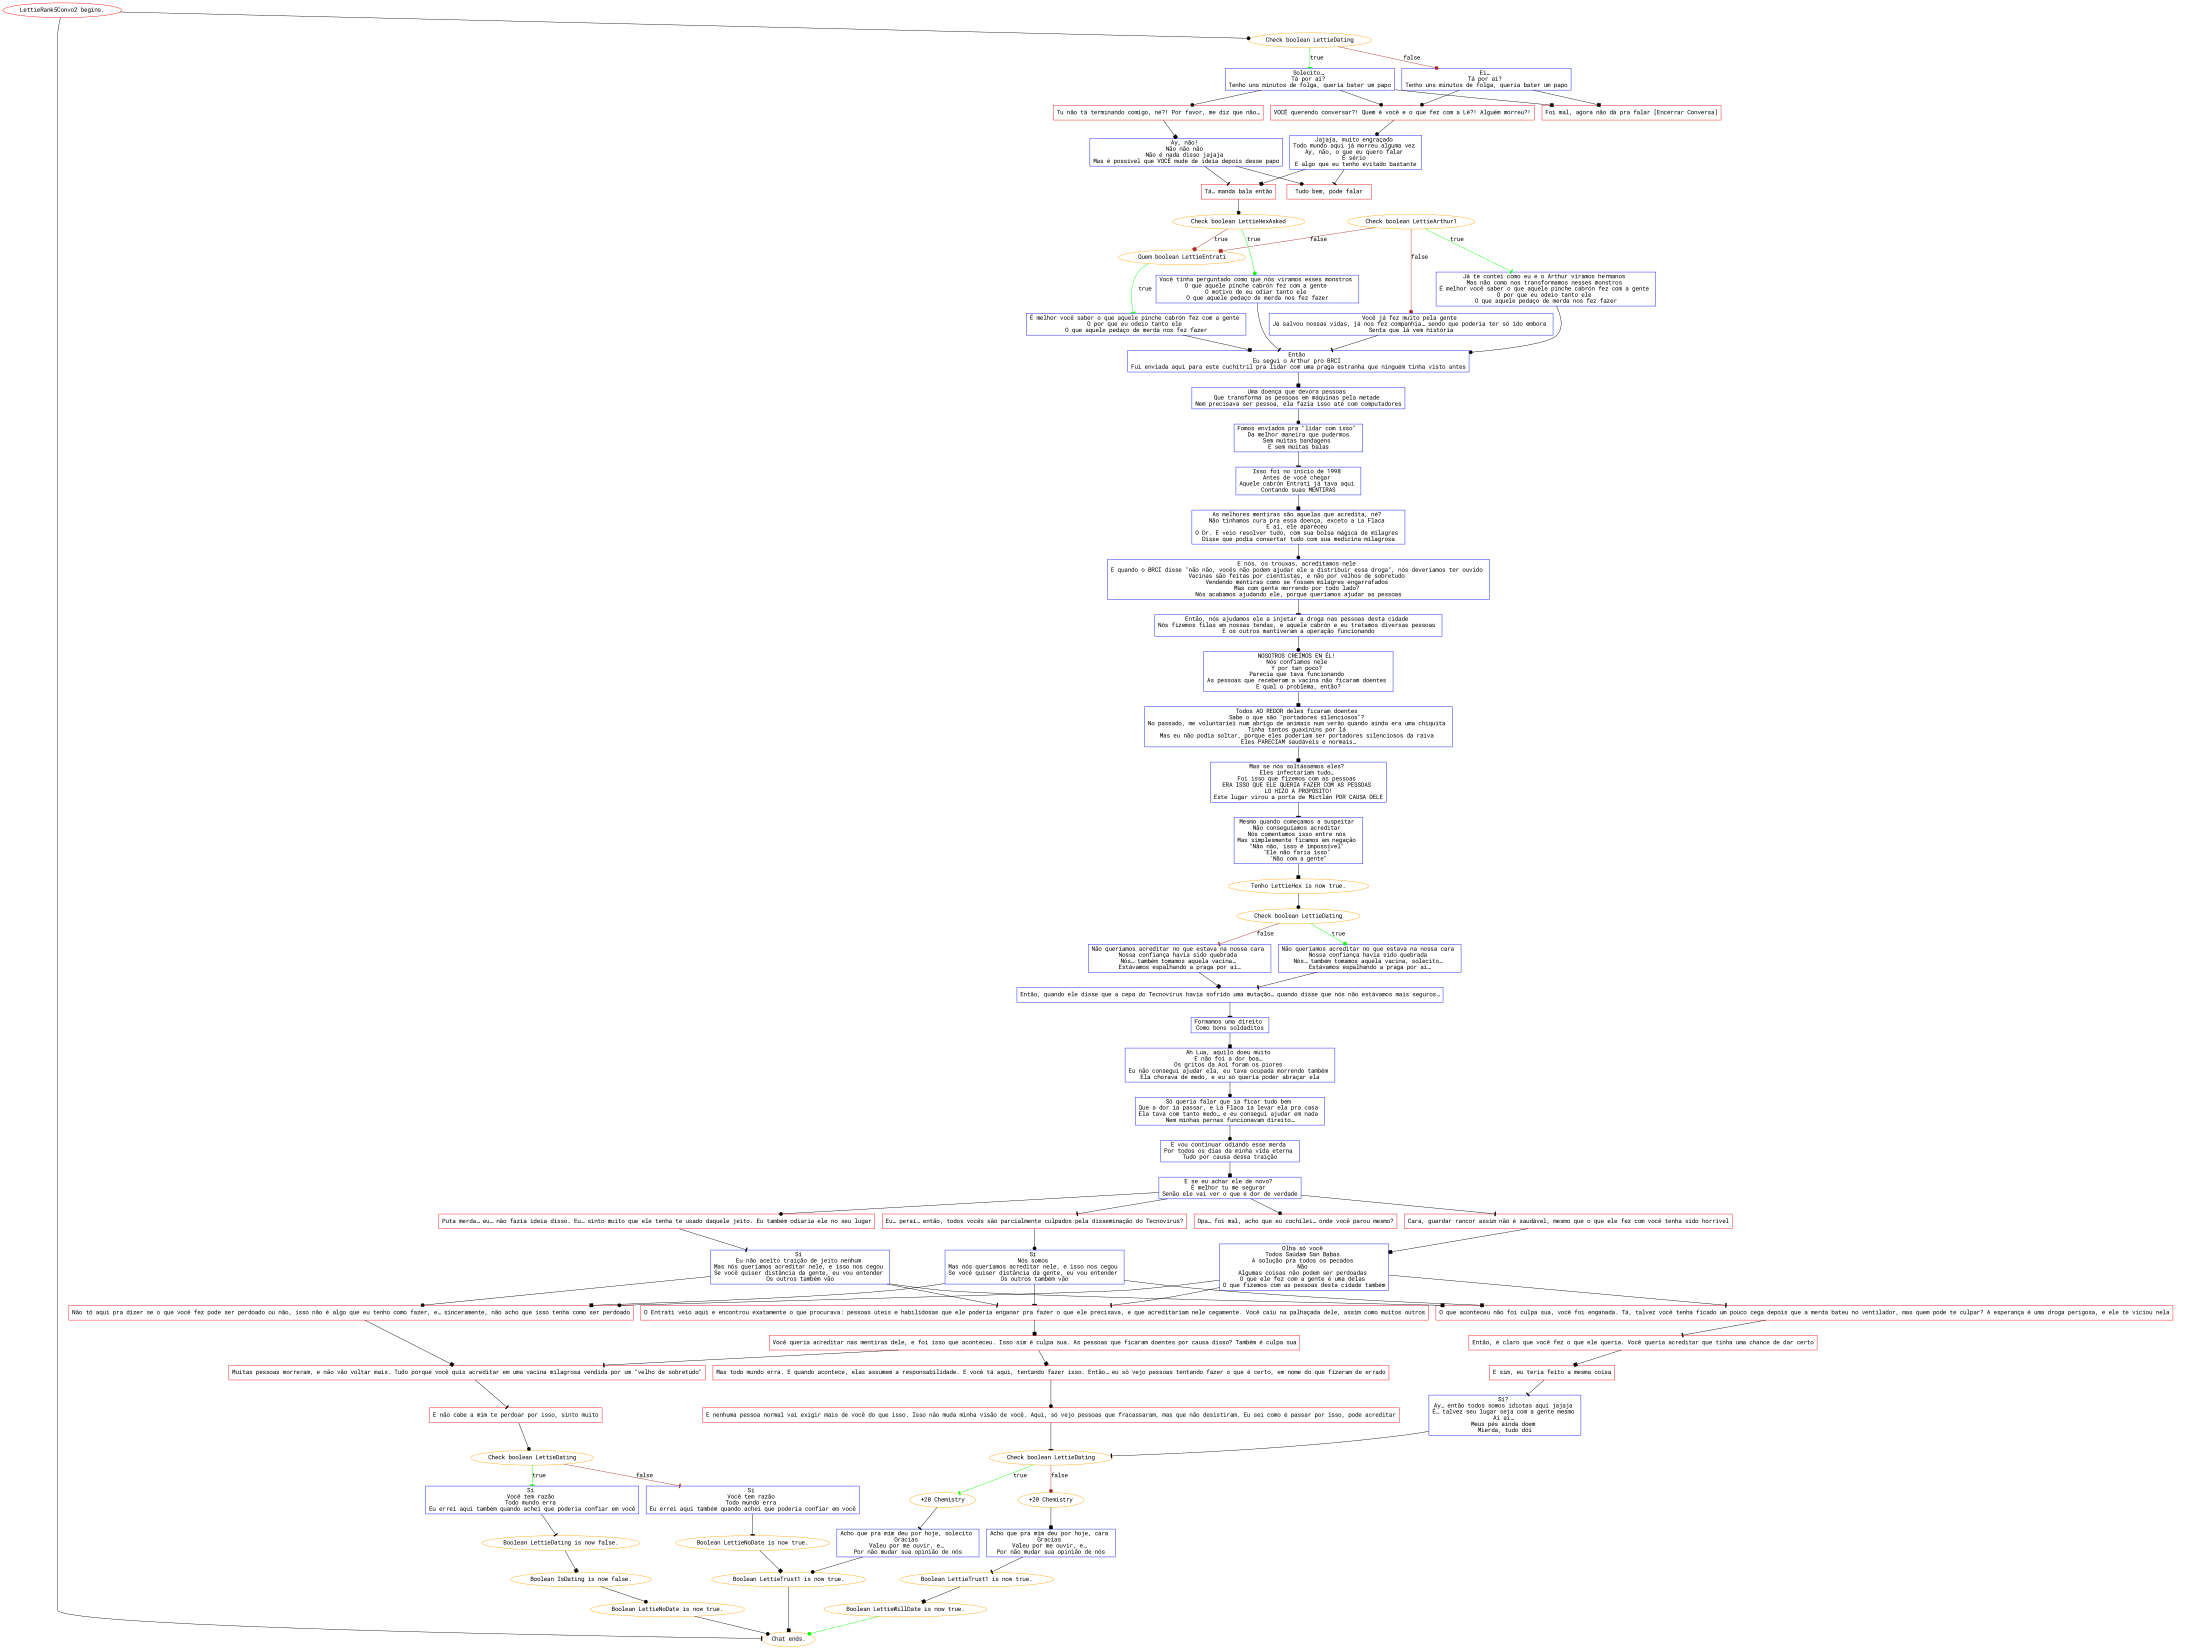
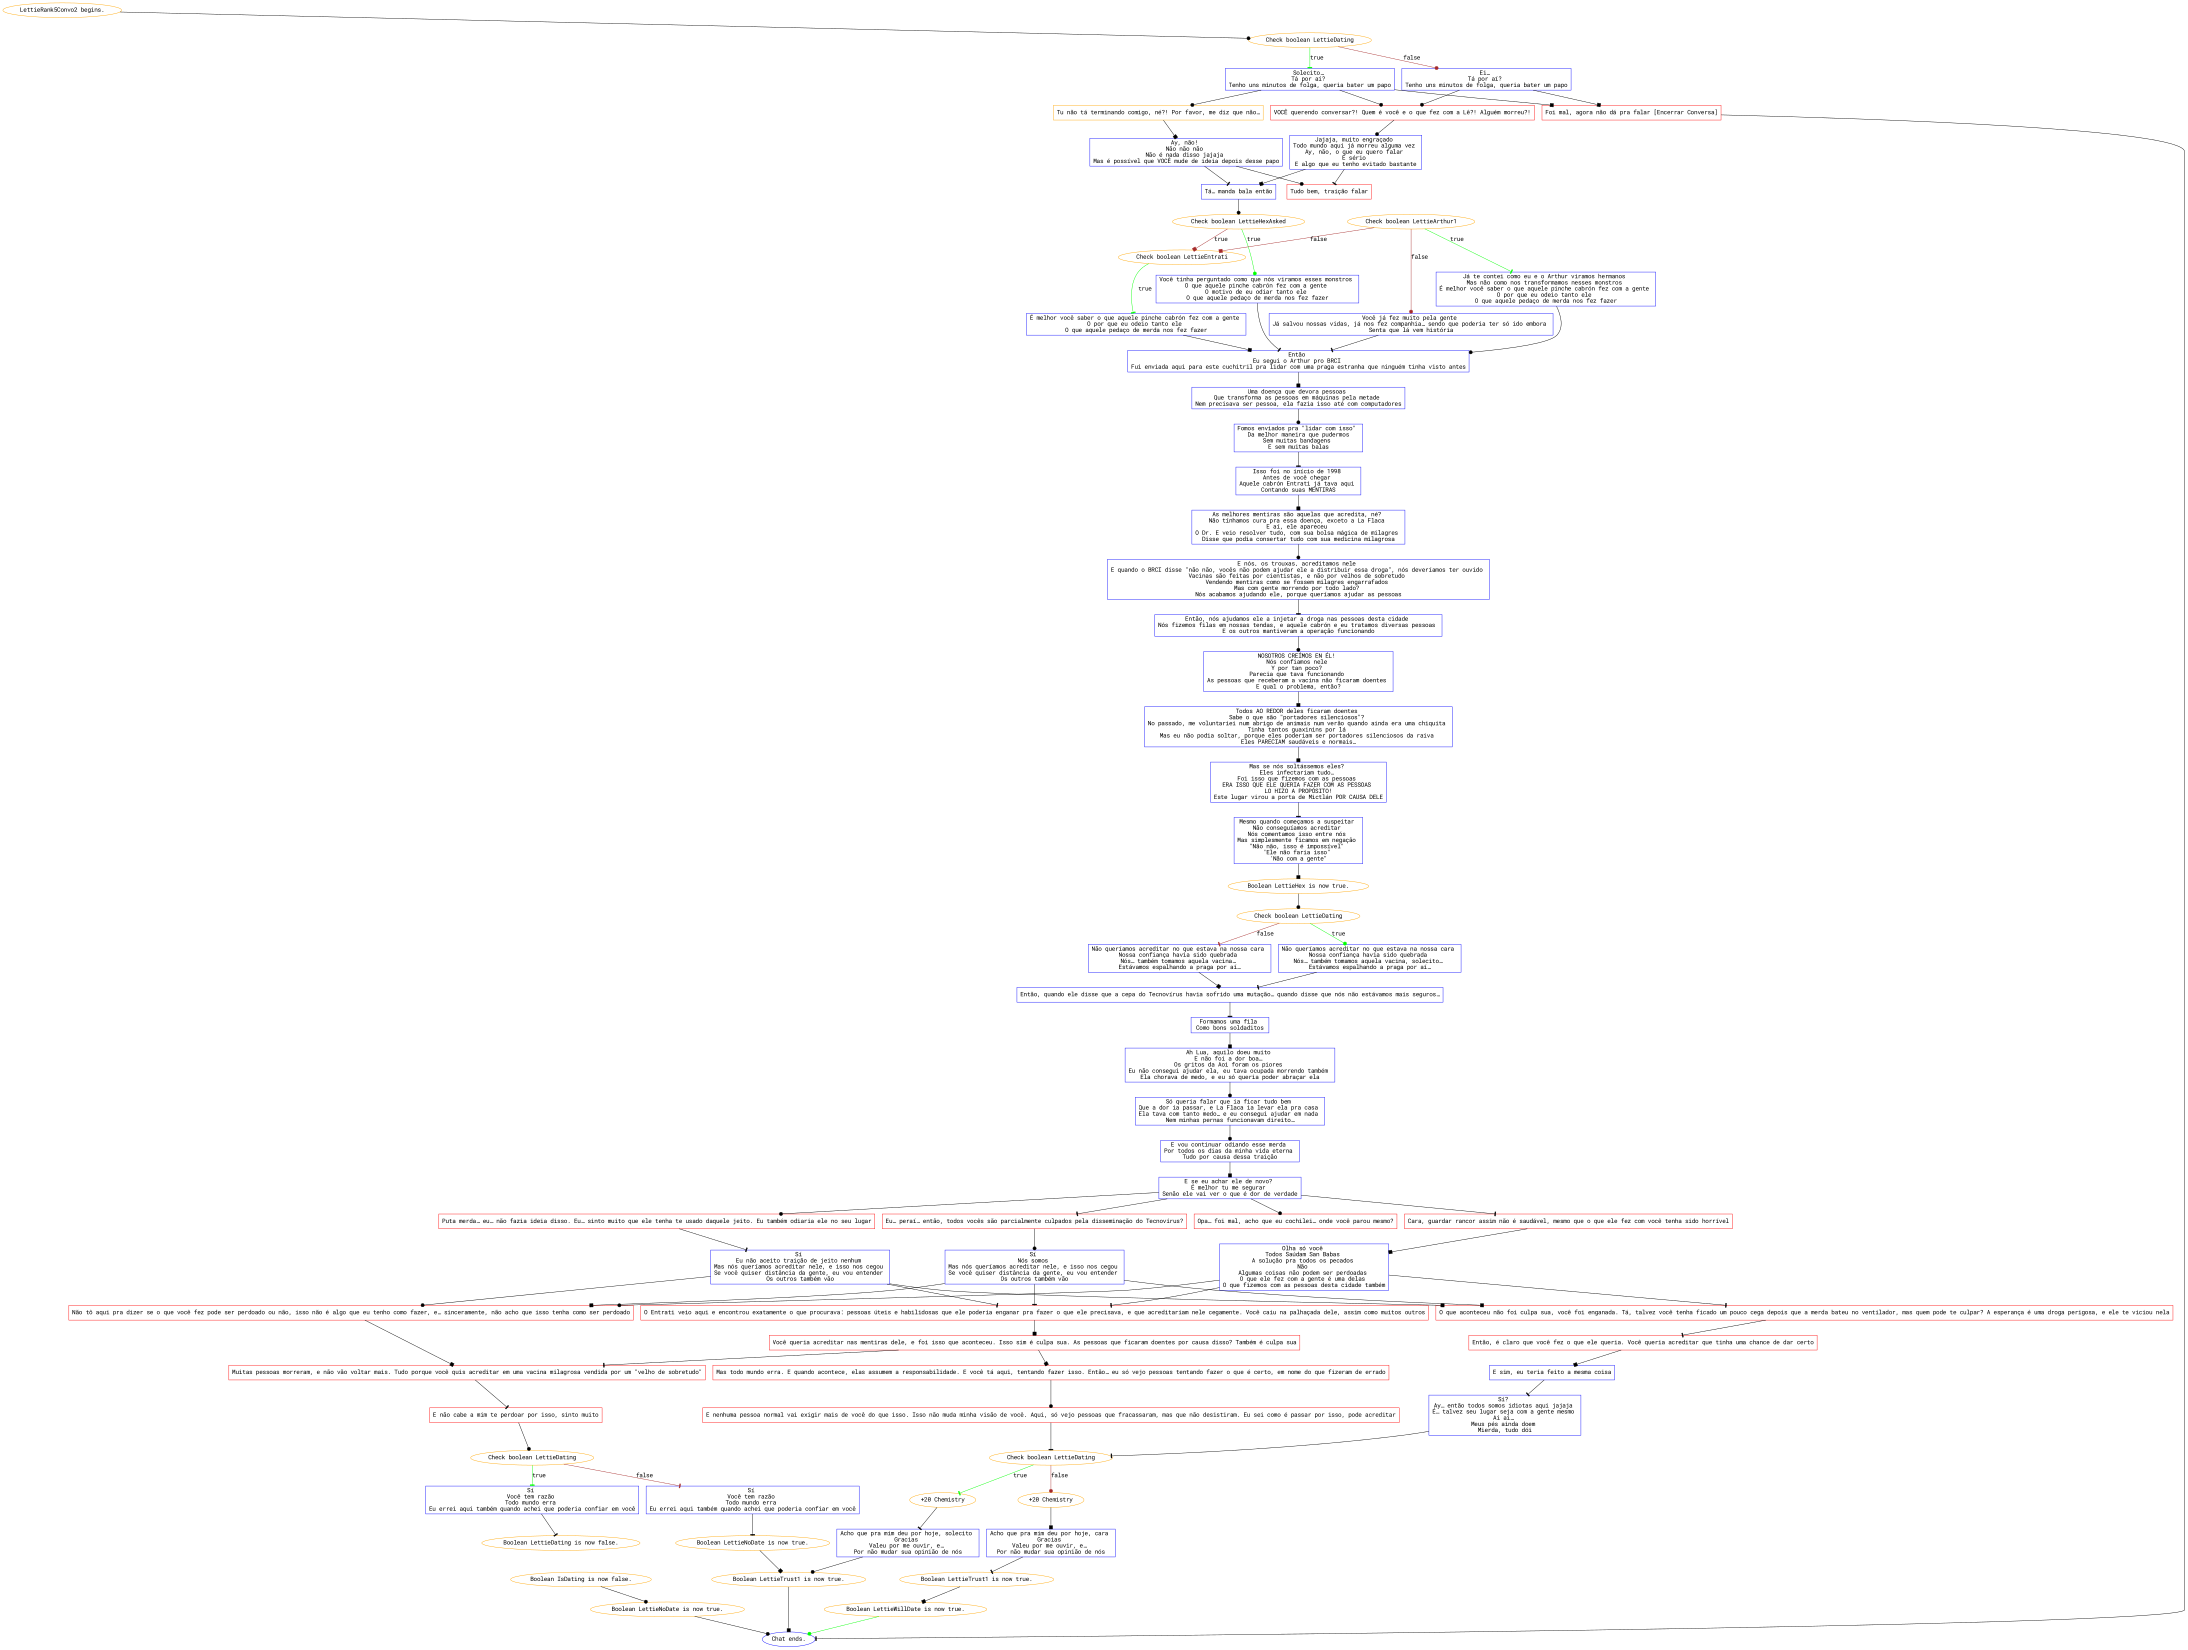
node "LettieRank5Convo2 begins.": color red -> orange
node "Tu não tá terminando comigo, né?! Por favor, me diz que não…": color red -> orange
node "Tá… manda bala então": color red -> blue
node "Tudo bem, pode falar": label "Tudo bem, pode falar" -> "Tudo bem, traição falar"
node "Quem boolean LettieEntrati": label "Quem boolean LettieEntrati" -> "Check boolean LettieEntrati"
node "Tenho LettieHex is now true.": label "Tenho LettieHex is now true." -> "Boolean LettieHex is now true."
node "Formamos uma direito Como bons soldaditos": label "Formamos uma direito Como bons soldaditos" -> "Formamos uma fila Como bons soldaditos"
edge "LettieRank5Convo2 begins." -> "Chat ends.": now "Foi mal, agora não dá pra falar [Encerrar Conversa]" -> "Chat ends."
node "E sim, eu teria feito a mesma coisa": color red -> blue
edge "Boolean LettieDating is now false." -> "Boolean IsDating is now false.": removed
node "Chat ends.": color orange -> blue
